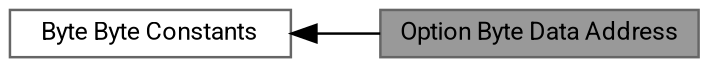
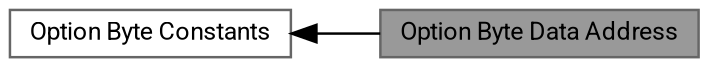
node "Byte Byte Constants": label "Byte Byte Constants" -> "Option Byte Constants"
